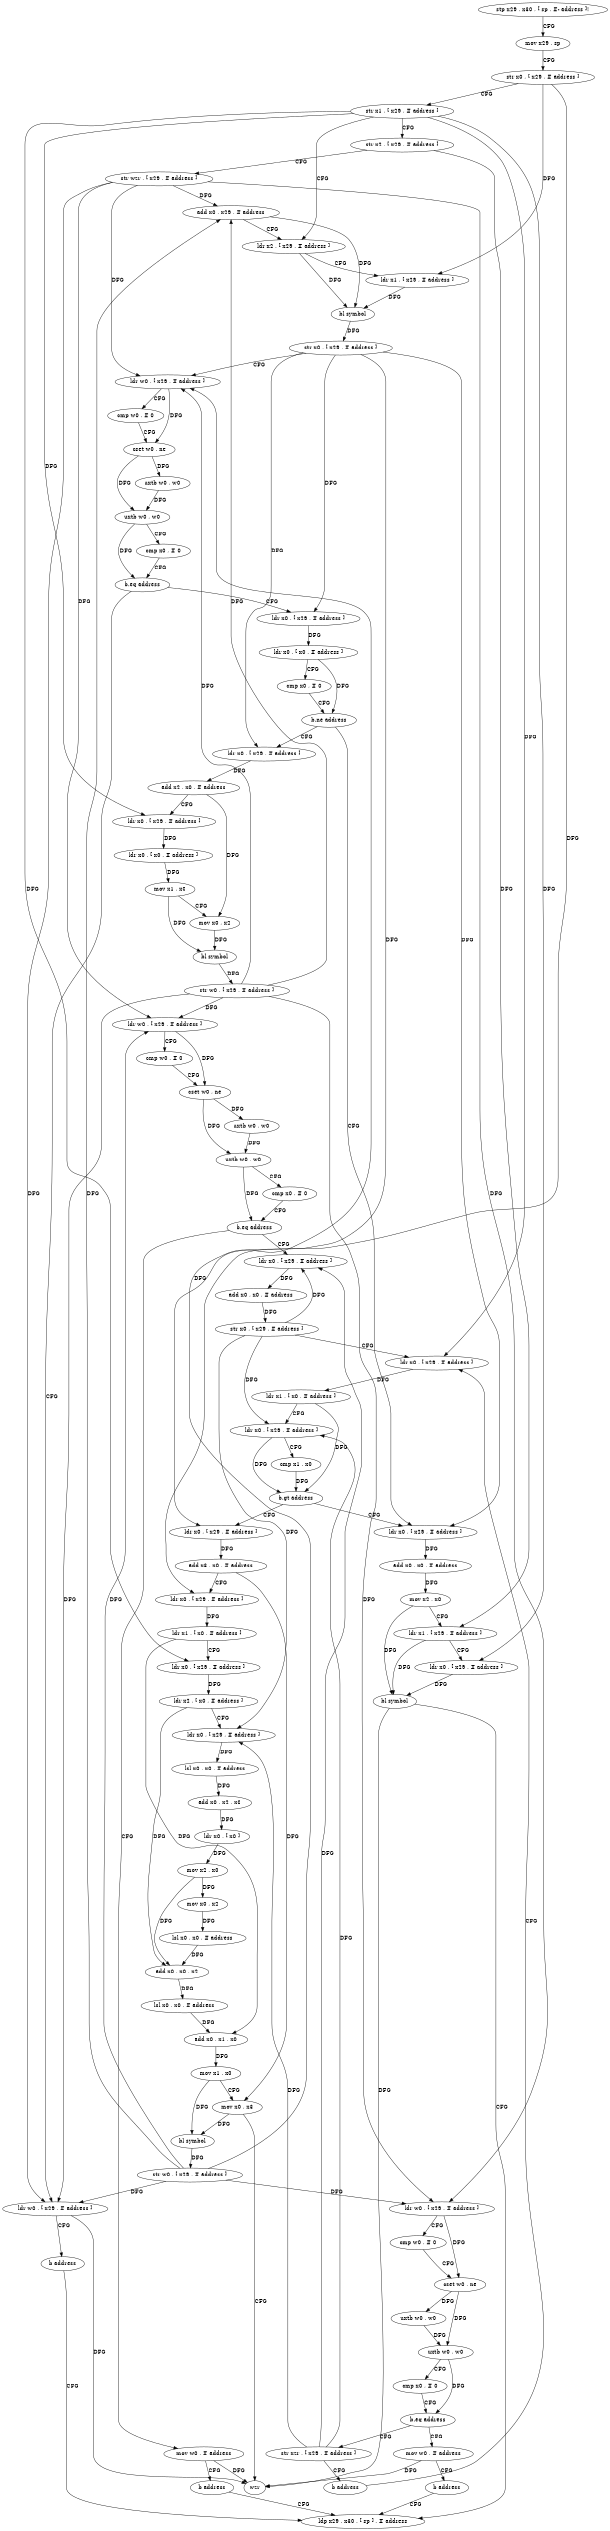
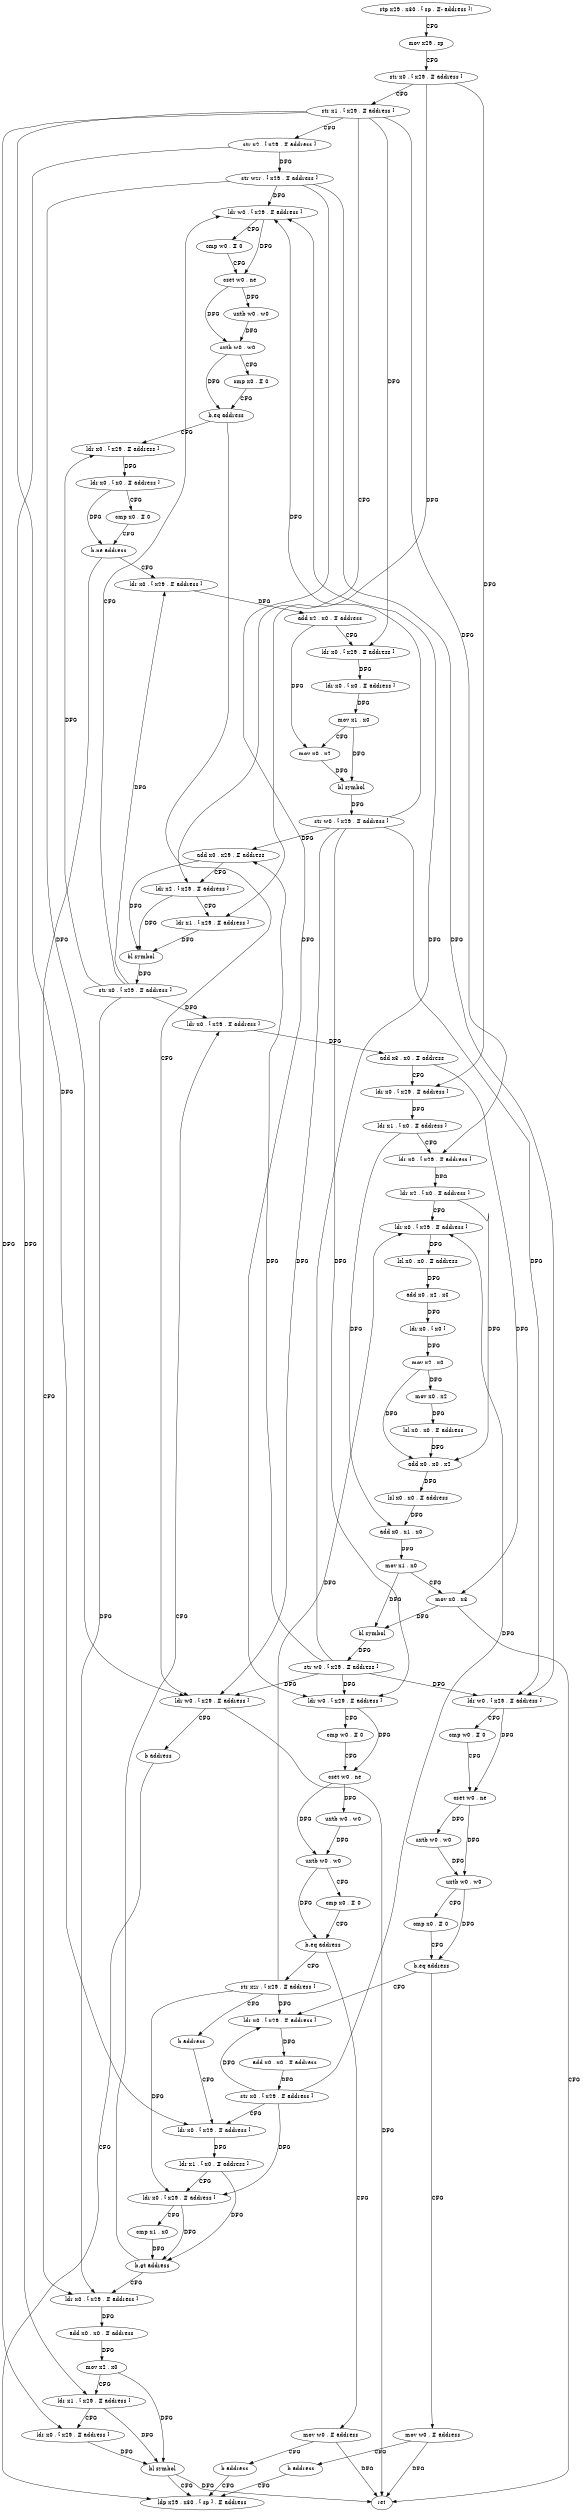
edge "str x2 , [ x29 , # address ]" -> "str wzr , [ x29 , # address ]": label "CFG" -> "DFG"
edge "str wzr , [ x29 , # address ]" -> "add x0 , x29 , # address": removed, label "DFG"
node "wzr": label "wzr" -> "ret"
